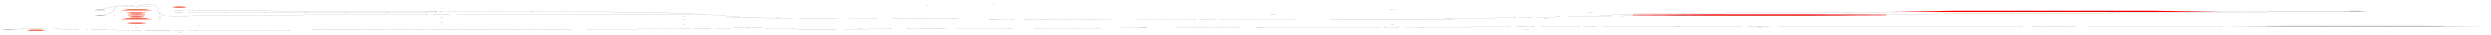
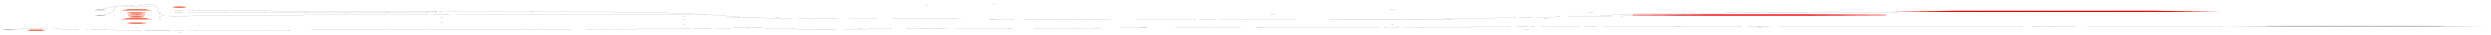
node "return toolboxFactory.build(task)@@@49@@@['1', '1', '0']": removed
